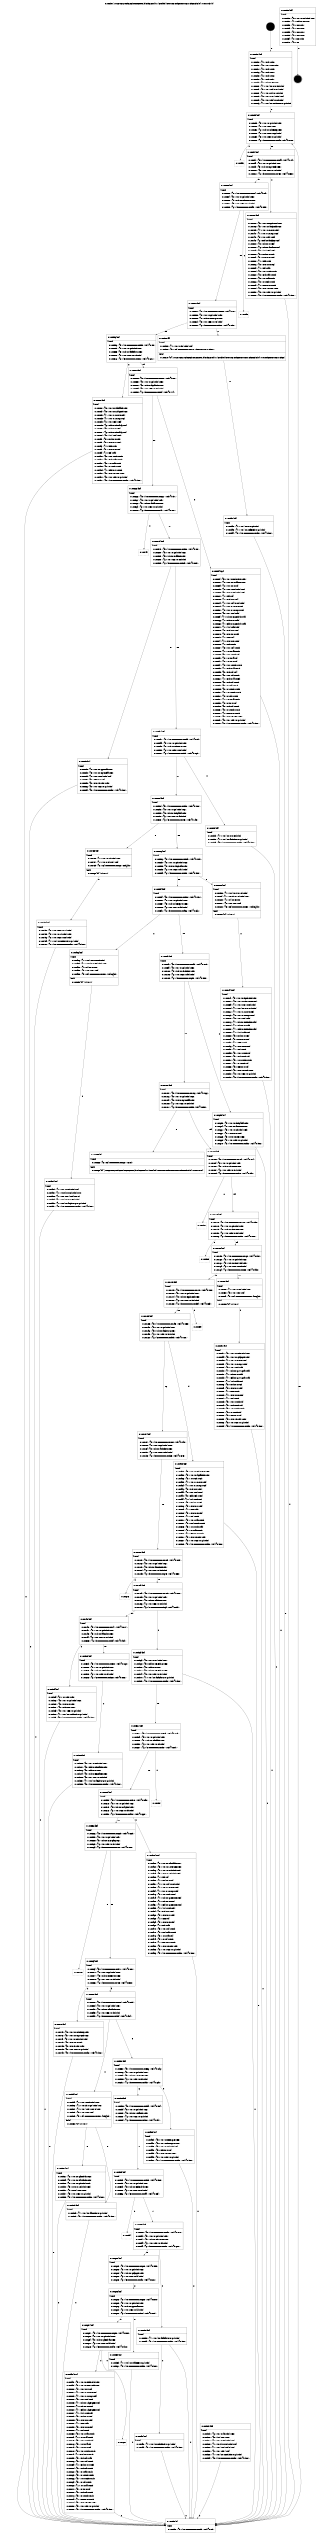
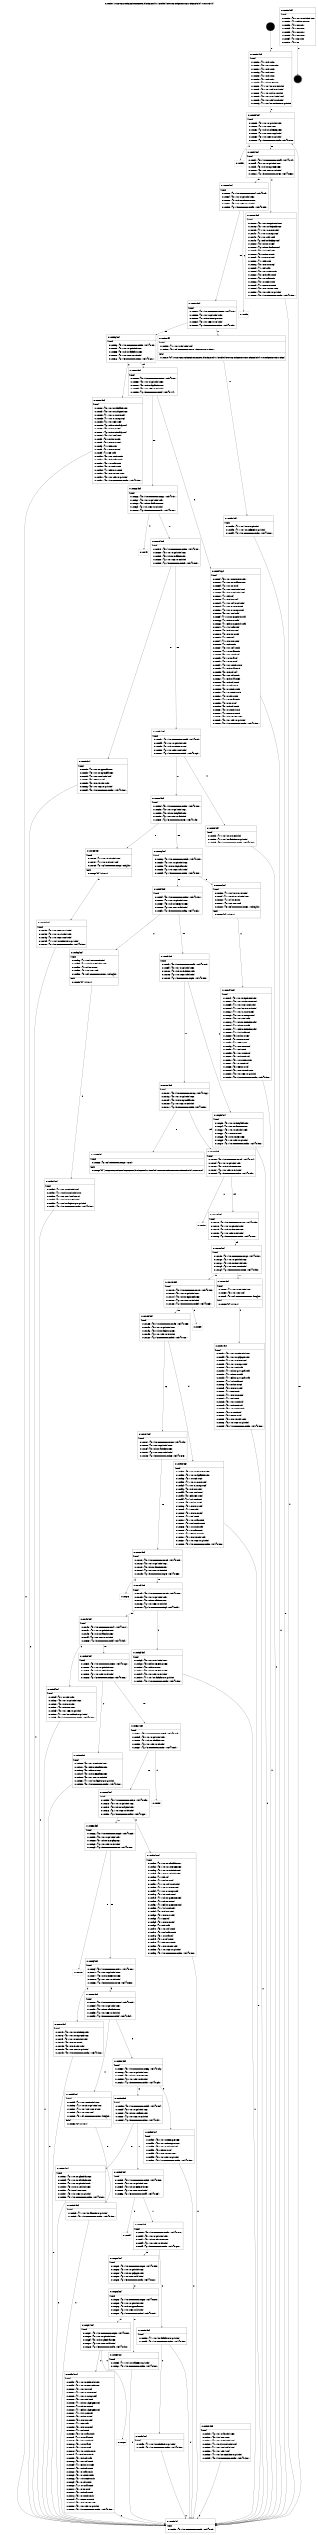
node "0x401d0a": removed
edge "0x401b69 [31]" -> "0x401524 [25]": now "0x40150b [25]" -> "0x401524 [25]"
edge "0x401bbf [20]" -> "0x401ba4 [27]": now "0x4015ba [25]" -> "0x401ba4 [27]"
